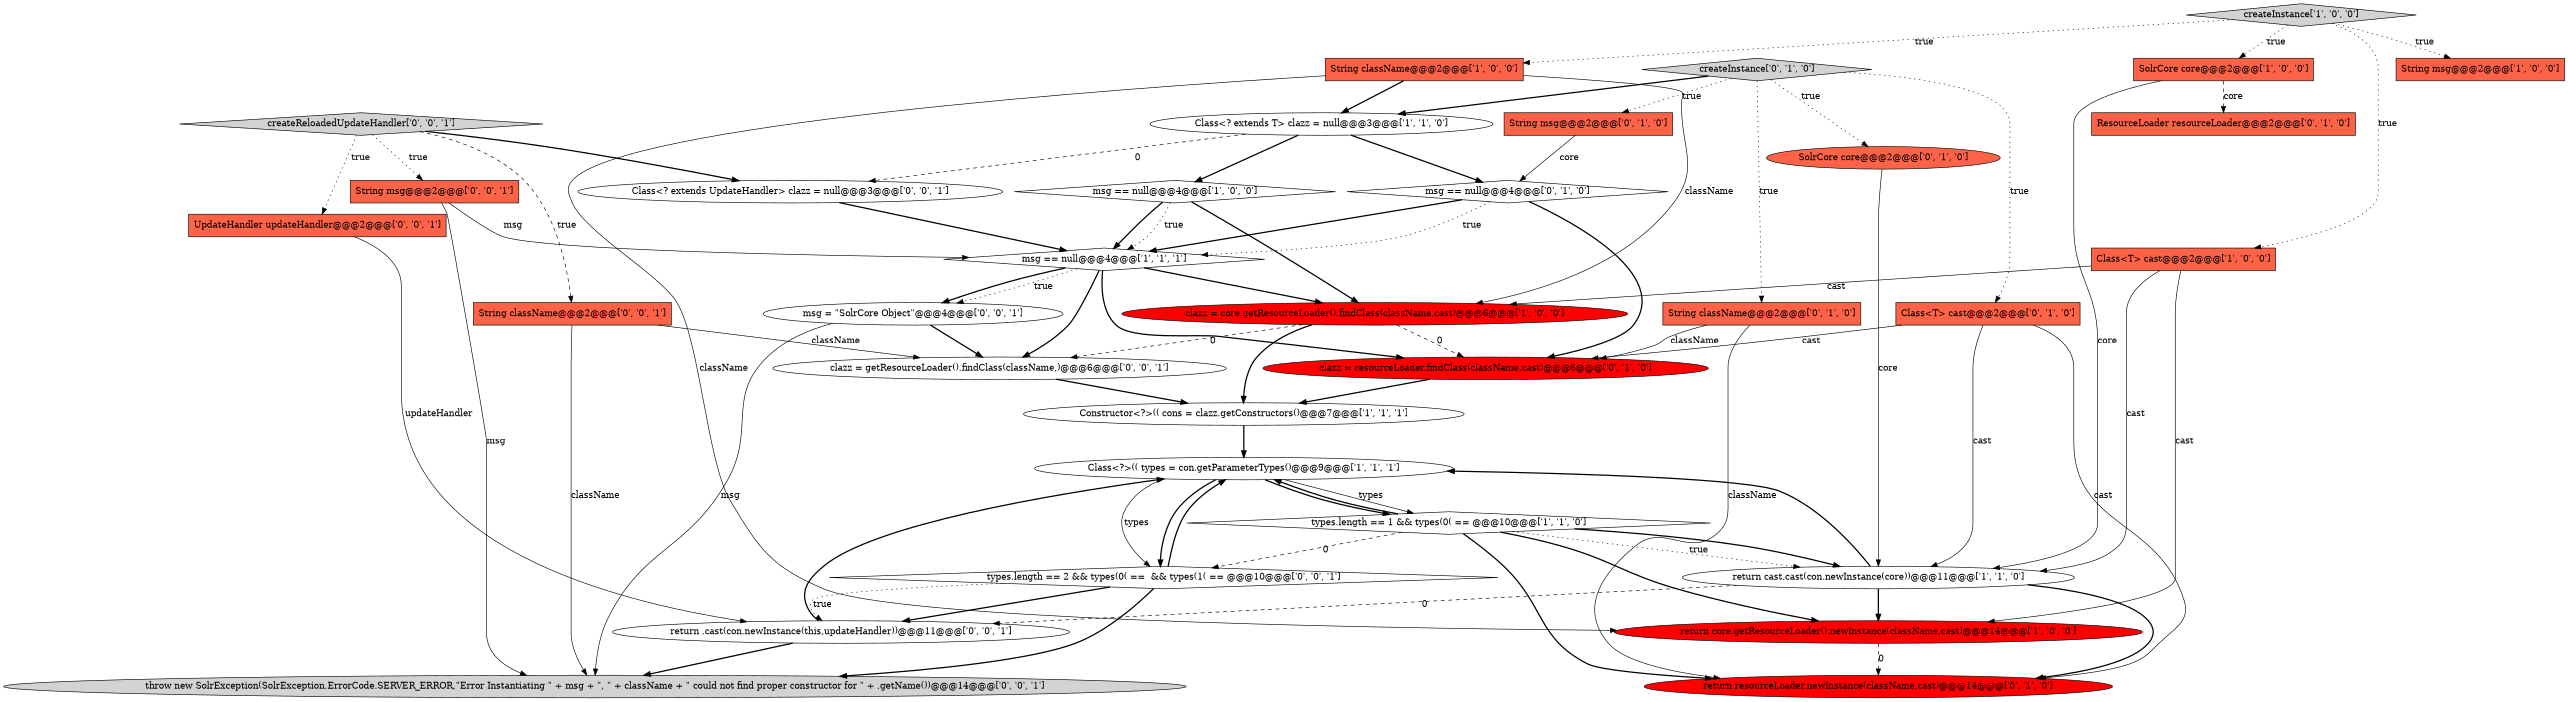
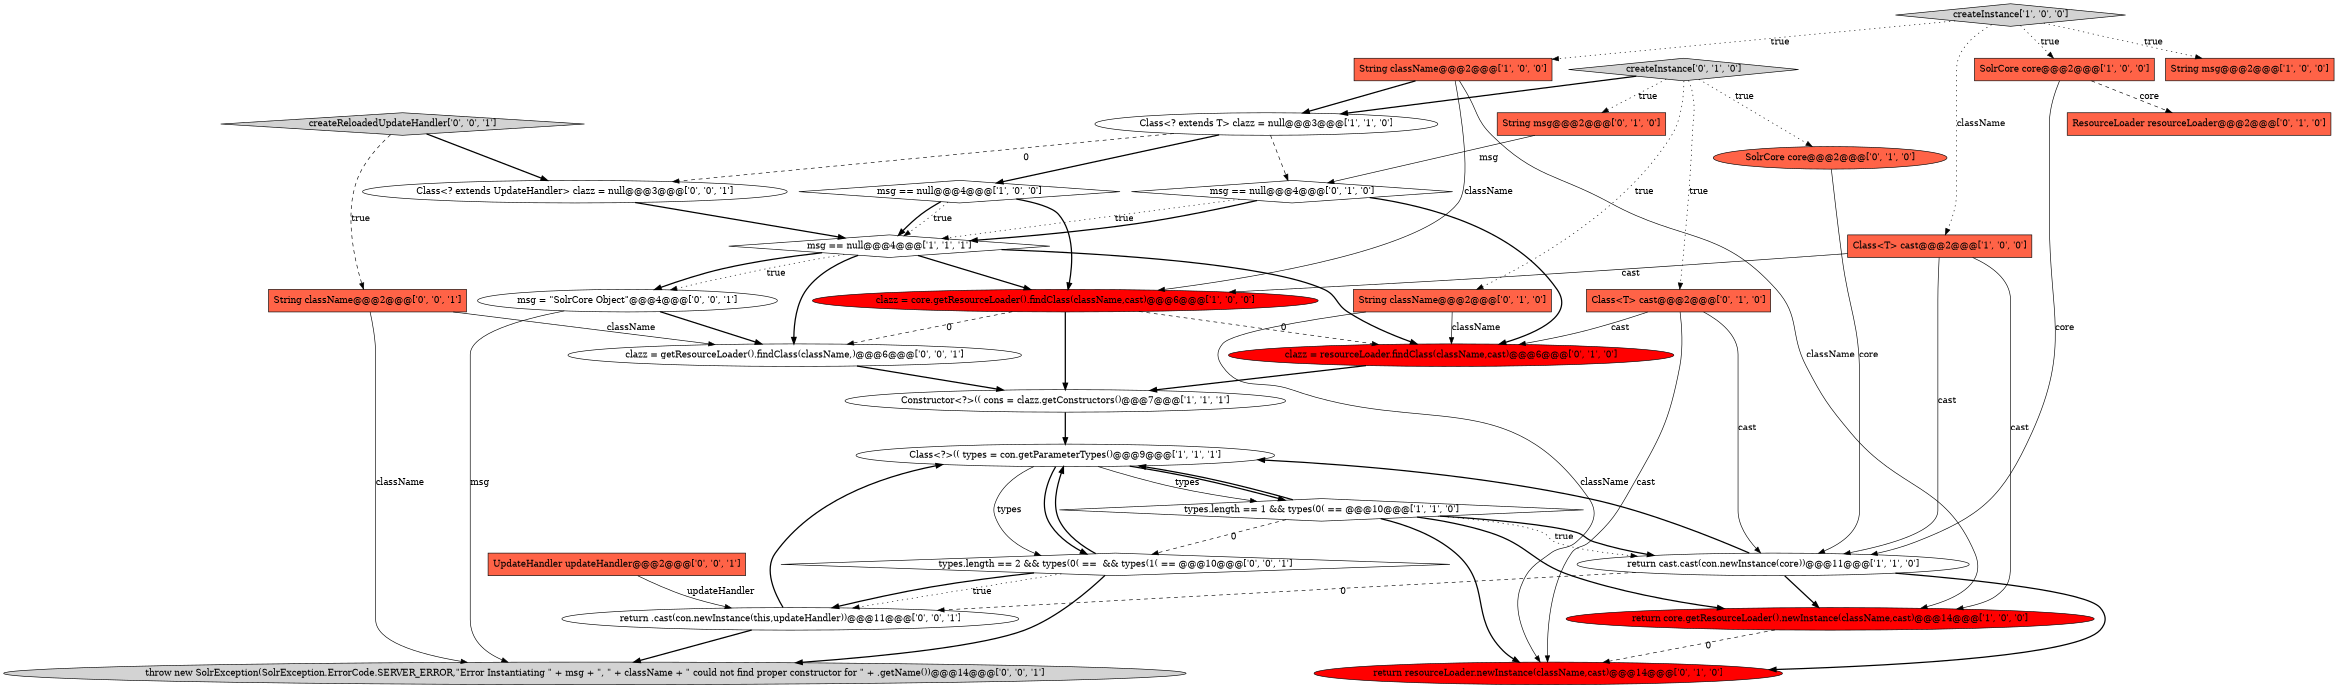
edge "createInstance['1', '0', '0']" -> "Class<T> cast@@@2@@@['1', '0', '0']": label "true" -> "className"
edge "Class<? extends T> clazz = null@@@3@@@['1', '1', '0']" -> "msg == null@@@4@@@['0', '1', '0']": style bold -> dashed
edge "String msg@@@2@@@['0', '1', '0']" -> "msg == null@@@4@@@['0', '1', '0']": label "core" -> "msg"
edge "createReloadedUpdateHandler['0', '0', '1']" -> "UpdateHandler updateHandler@@@2@@@['0', '0', '1']": removed, label "true"
node "String msg@@@2@@@['0', '0', '1']": removed
